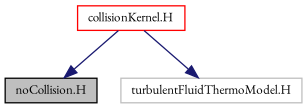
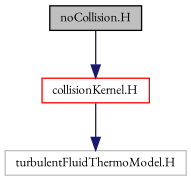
edge "collisionKernel.H" -> "noCollision.H": reversed
